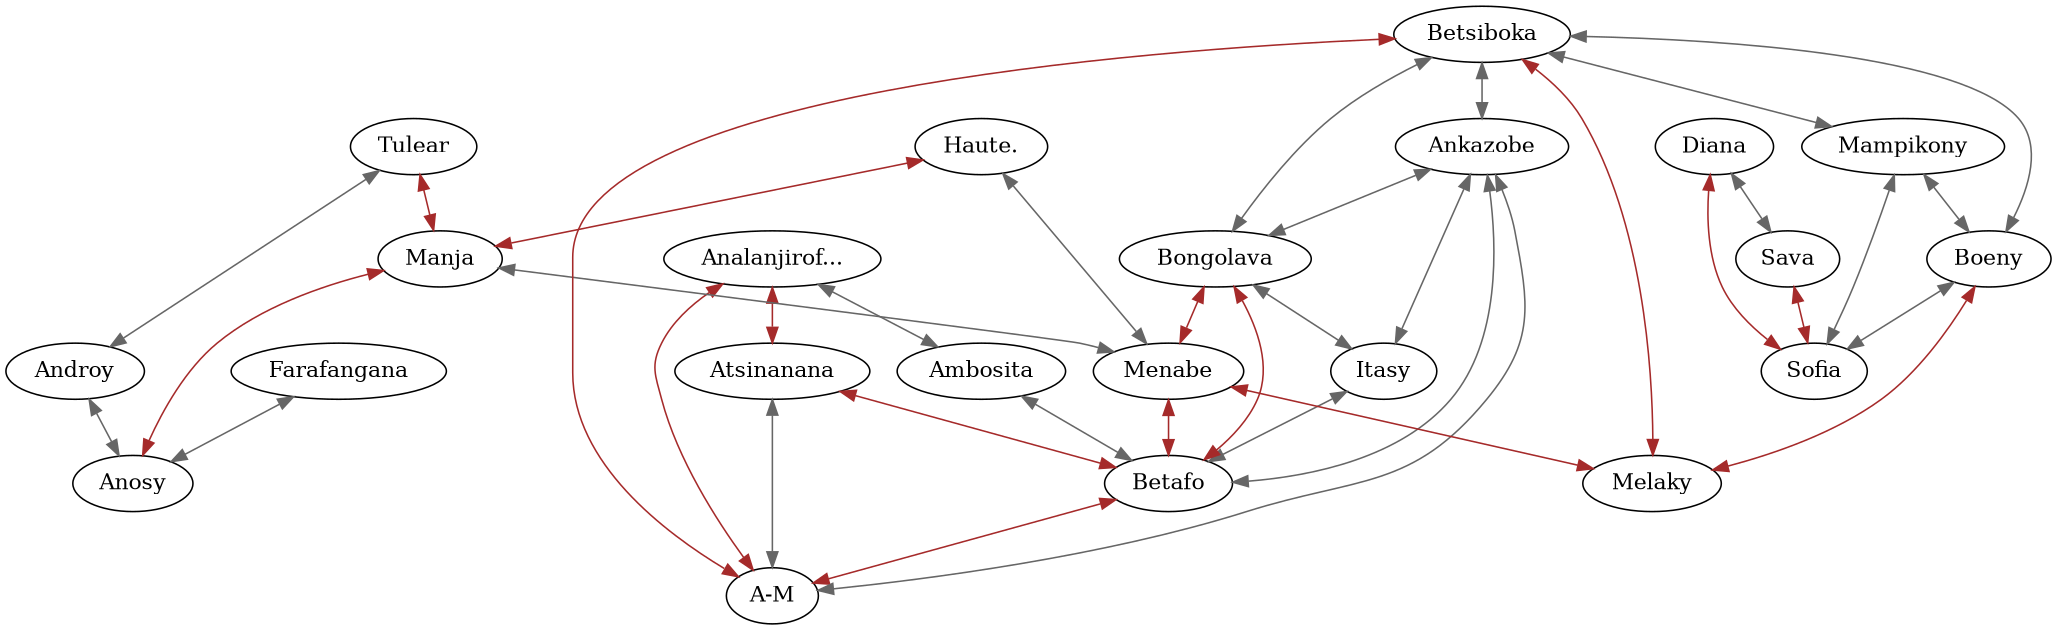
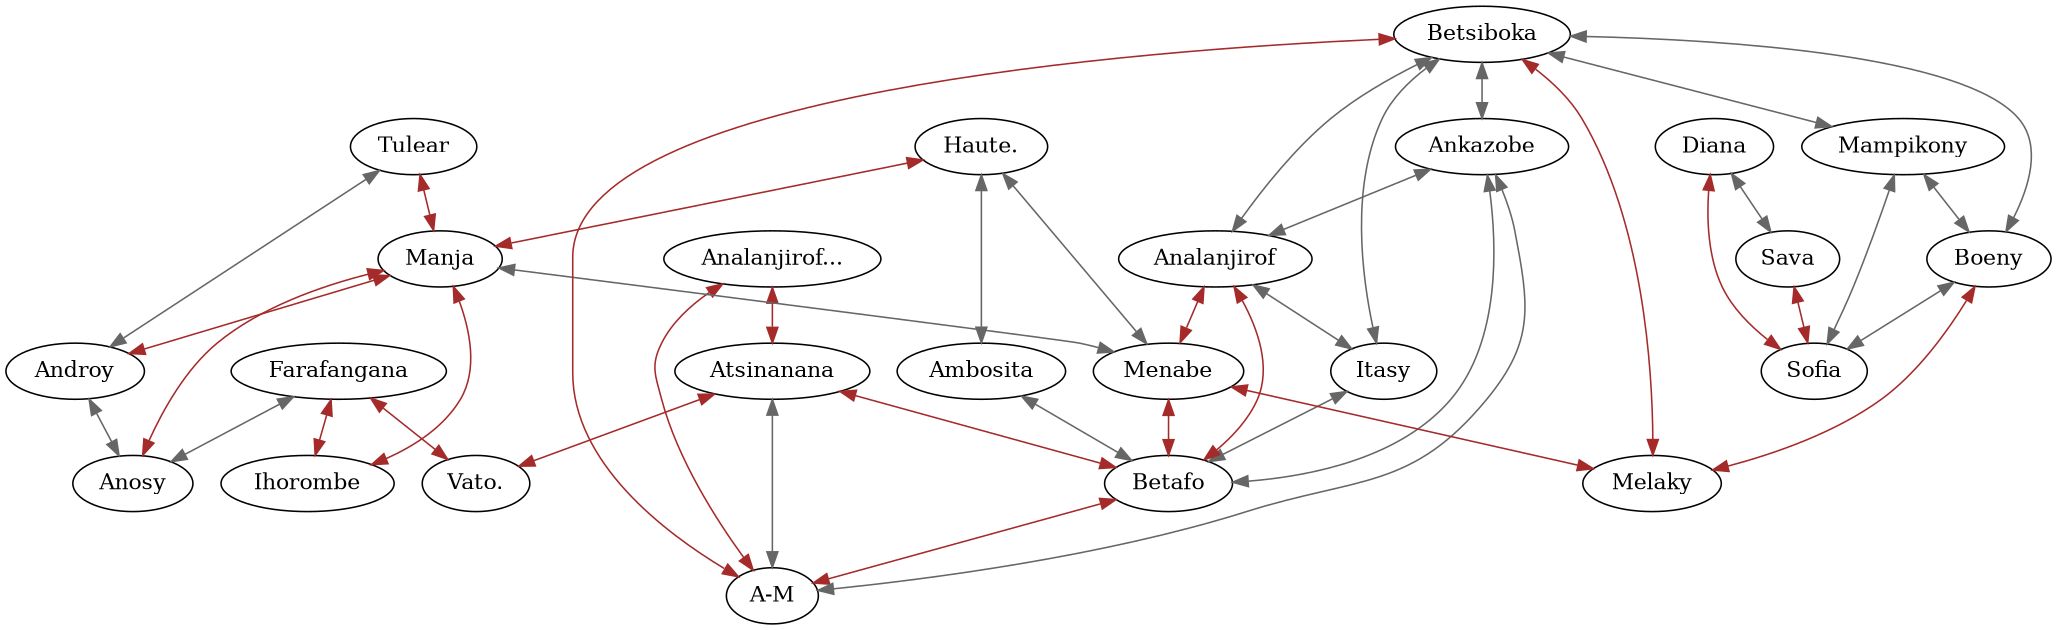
node "Bongolava": label "Bongolava" -> "Analanjirof"
edge "Ankazobe" -- "Itasy": now "Betsiboka" -- "Itasy"
edge "Analanjirof..." -- "Ambosita": now "Haute." -- "Ambosita"
edge "Manja" -- "Androy": added
node "Ihorombe": added
node "Vato.": added
